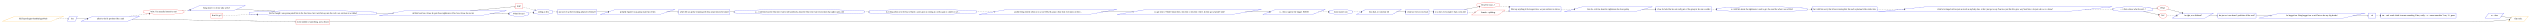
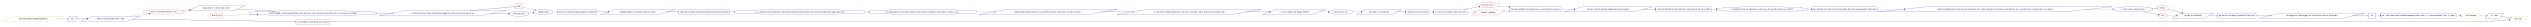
node "+20 Chemistry": added
